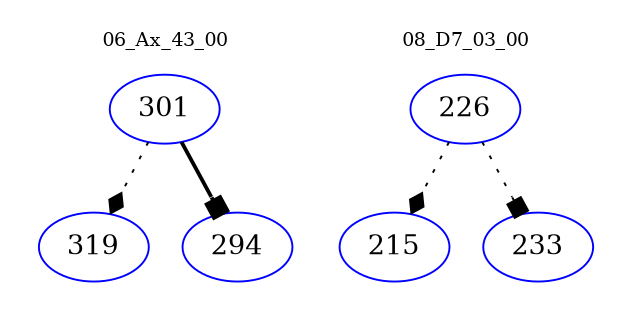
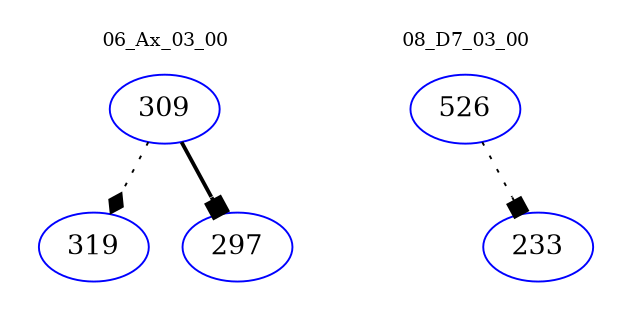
cluster "06_Ax_43_00": label "06_Ax_43_00" -> "06_Ax_03_00"
node "301": label "301" -> "309"
node "226": label "226" -> "526"
node "294": label "294" -> "297"
node "215": removed
